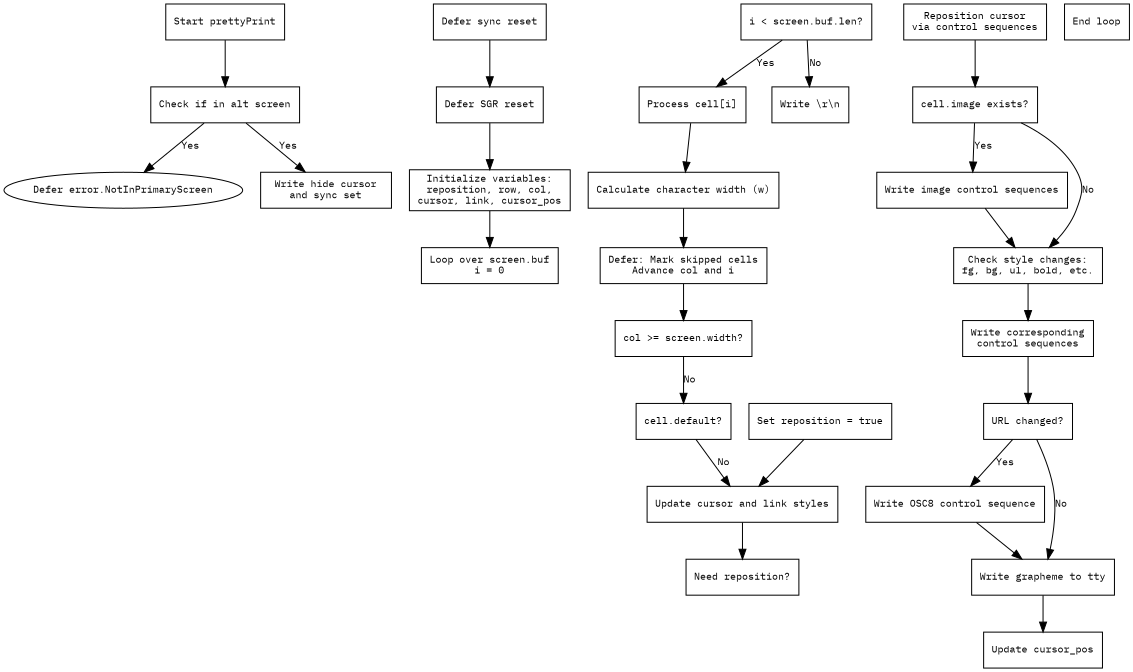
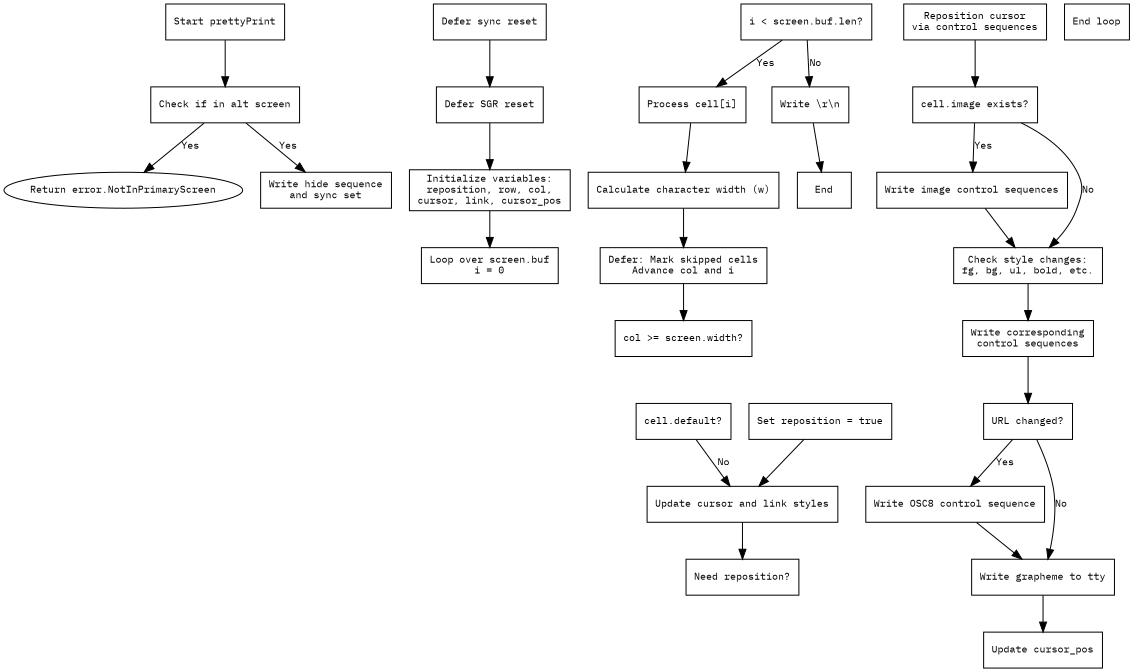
node "Defer error.NotInPrimaryScreen": label "Defer error.NotInPrimaryScreen" -> "Return error.NotInPrimaryScreen"
node "Write hide cursor and sync set": label "Write hide cursor and sync set" -> "Write hide sequence and sync set"
node "End": added
edge "col >= screen.width?" -> "cell.default?": removed, label "No"
